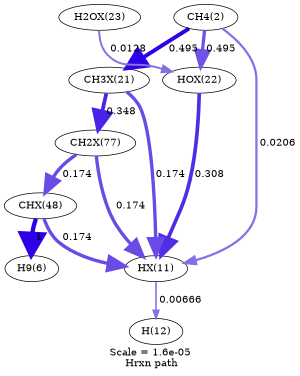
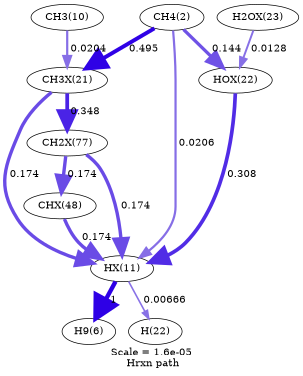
node "CH3(10)": added
edge "CH4(2)" -> "HOX(22)": label " 0.495" -> " 0.144"
edge "CHX(48)" -> "H9(6)": now "HX(11)" -> "H9(6)"
node "H(12)": label "H(12)" -> "H(22)"
